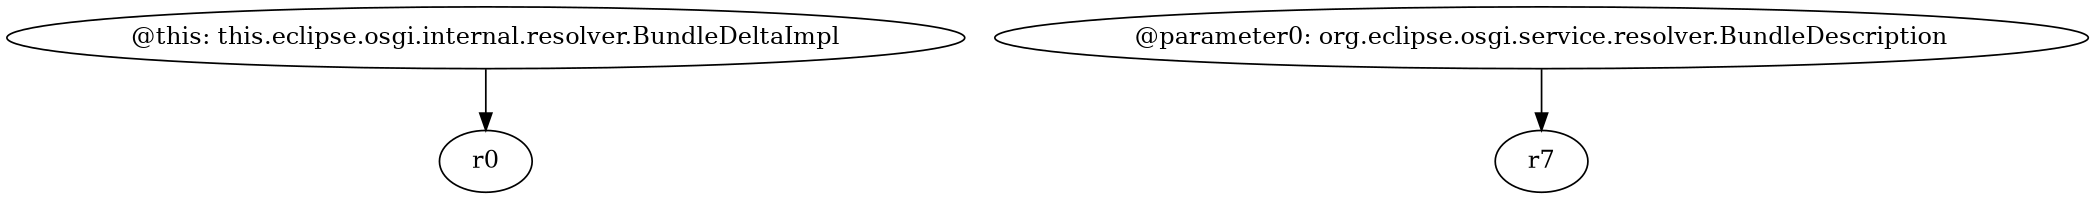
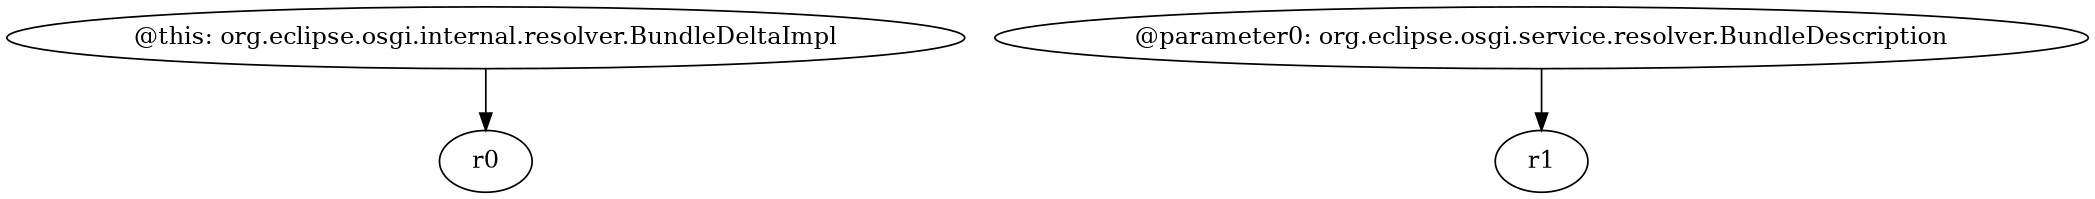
node "@this: this.eclipse.osgi.internal.resolver.BundleDeltaImpl": label "@this: this.eclipse.osgi.internal.resolver.BundleDeltaImpl" -> "@this: org.eclipse.osgi.internal.resolver.BundleDeltaImpl"
node "r7": label "r7" -> "r1"
